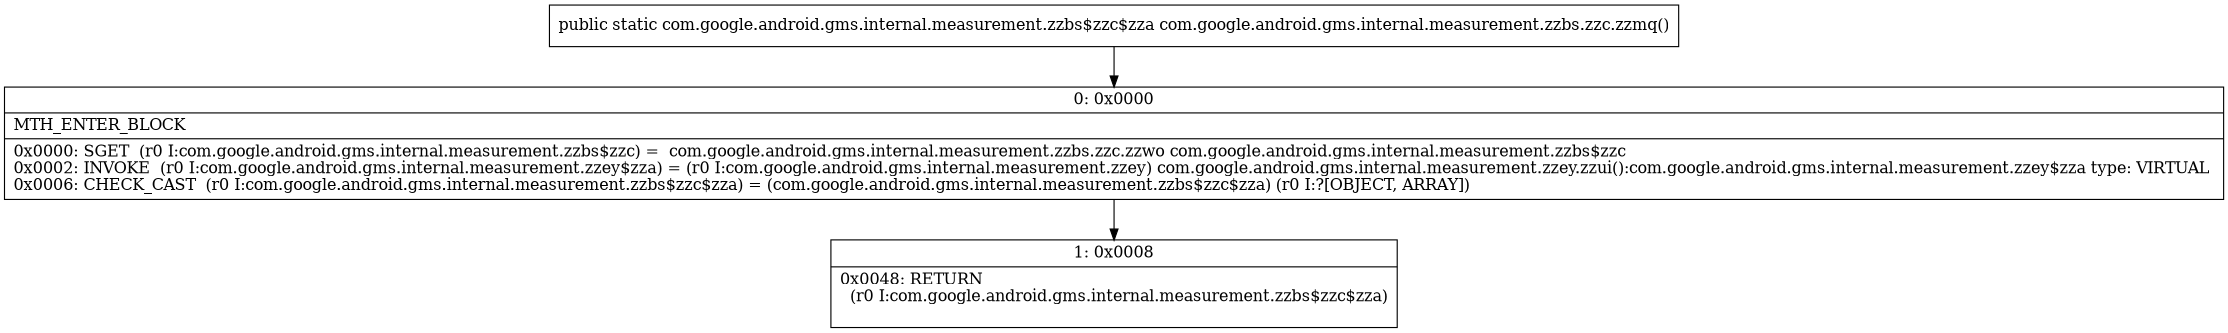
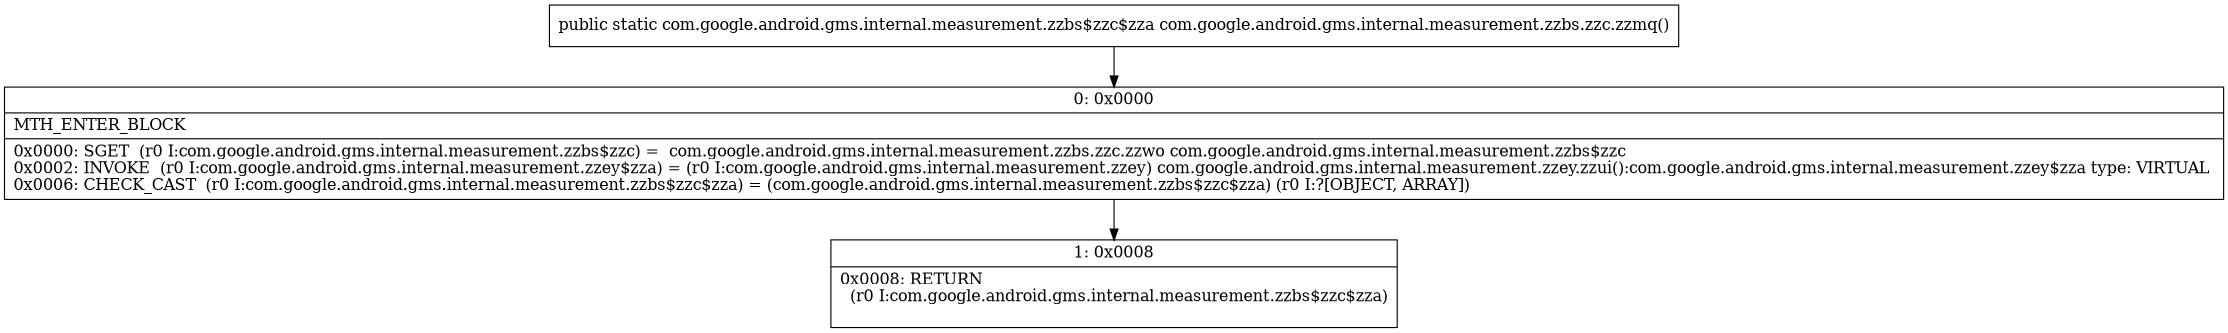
node "1: 0x0008": text "0x0048: RETURN" -> "0x0008: RETURN"
